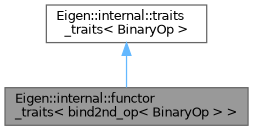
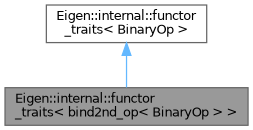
node "Eigen::internal::traits _traits< BinaryOp >": label "Eigen::internal::traits _traits< BinaryOp >" -> "Eigen::internal::functor _traits< BinaryOp >"
